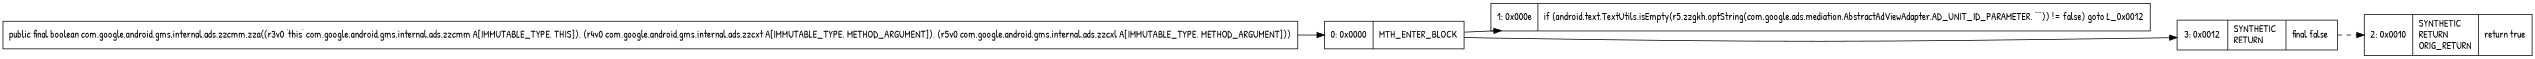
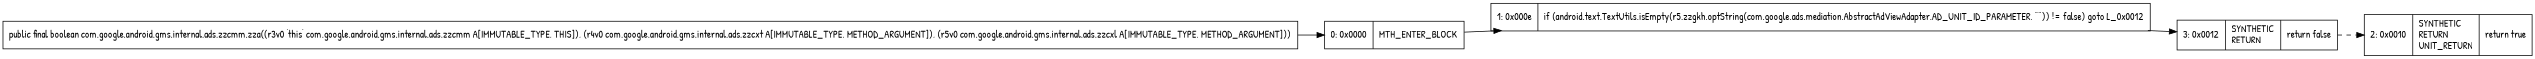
node "3: 0x0012": text "final false" -> "return false"
edge "0: 0x0000" -> "3: 0x0012": now "1: 0x000e" -> "3: 0x0012"
node "2: 0x0010": text "ORIG_RETURN" -> "UNIT_RETURN"
